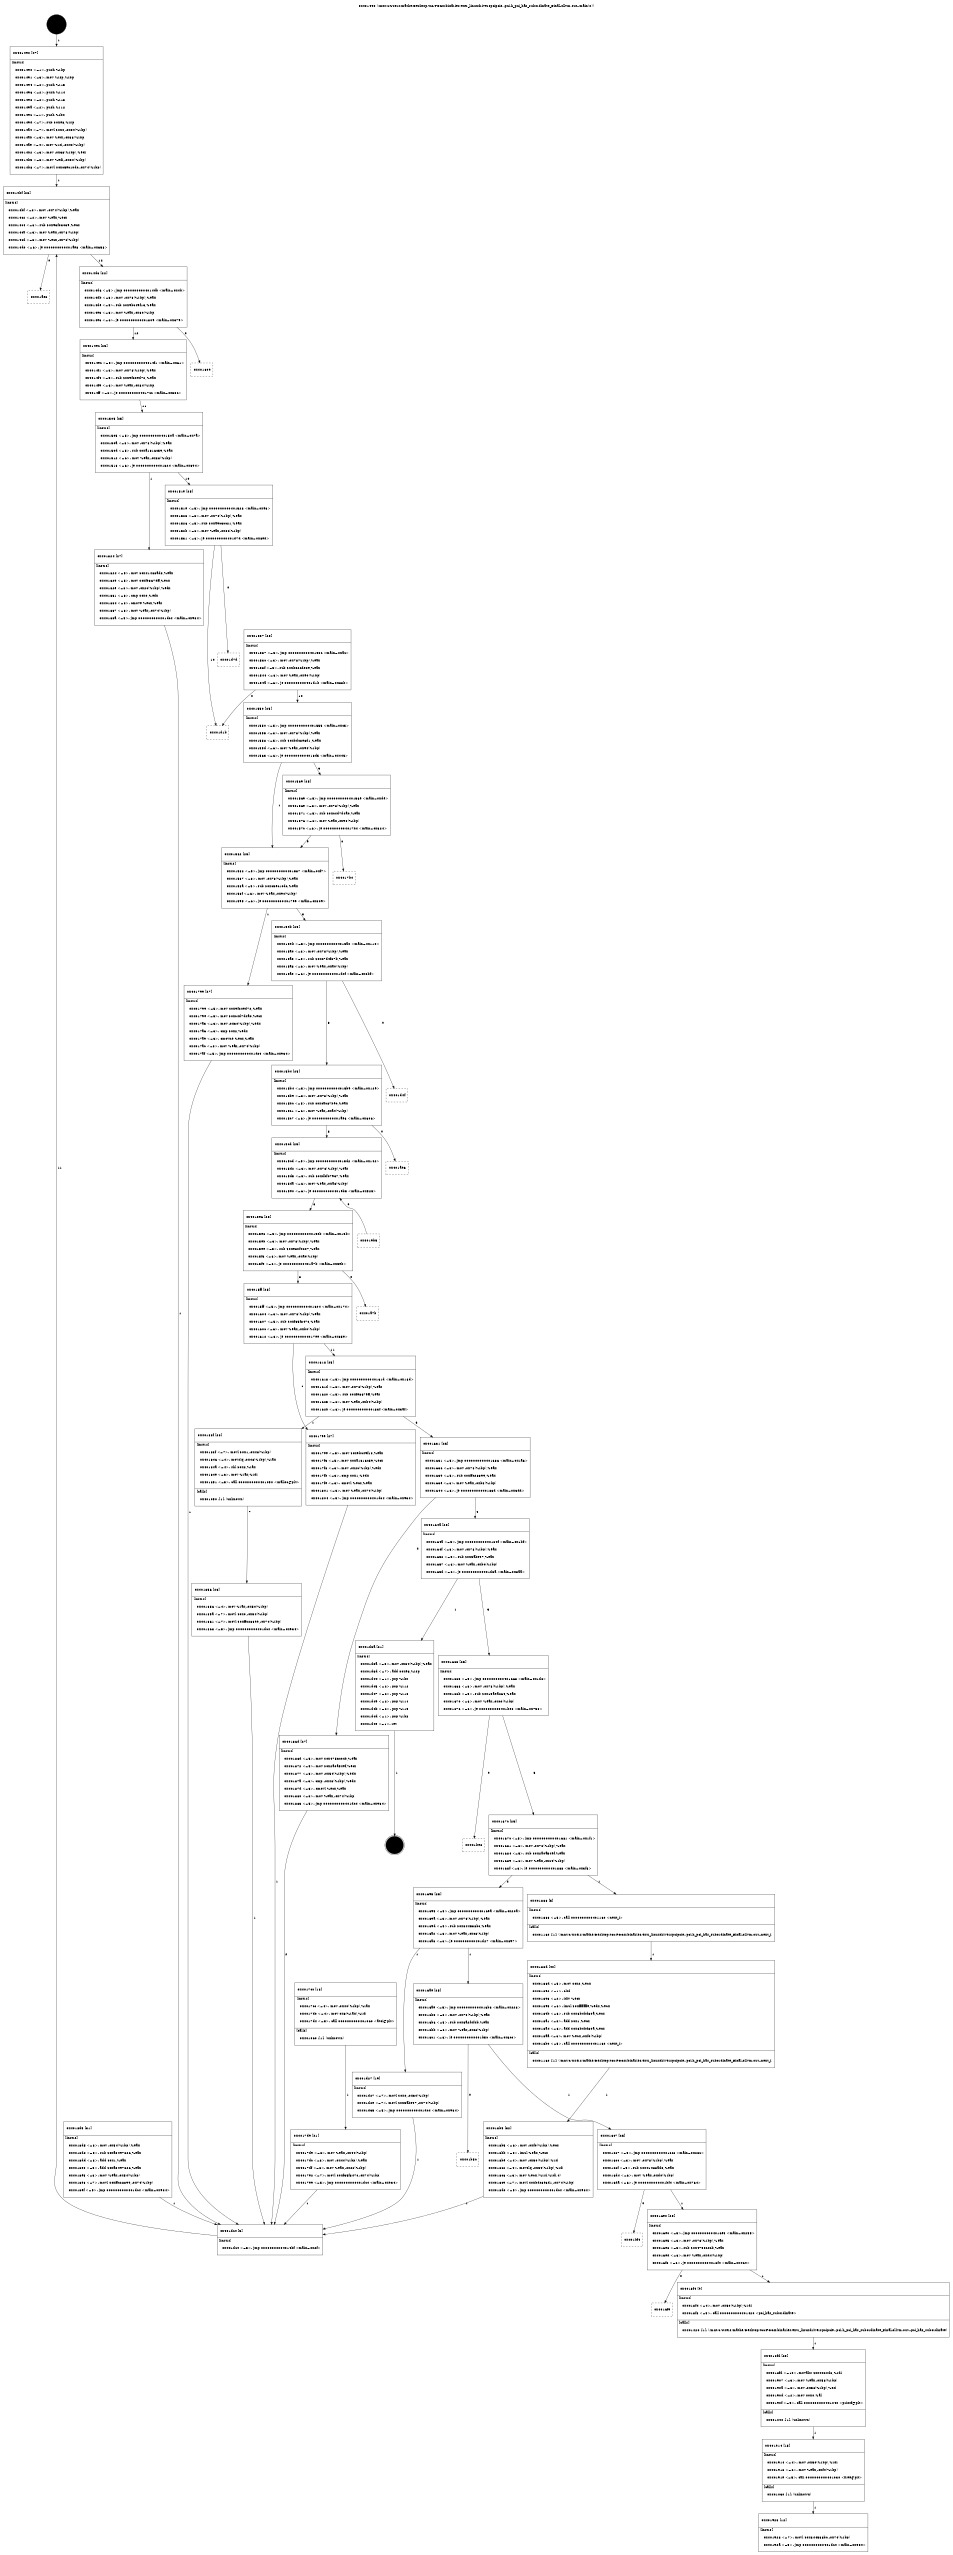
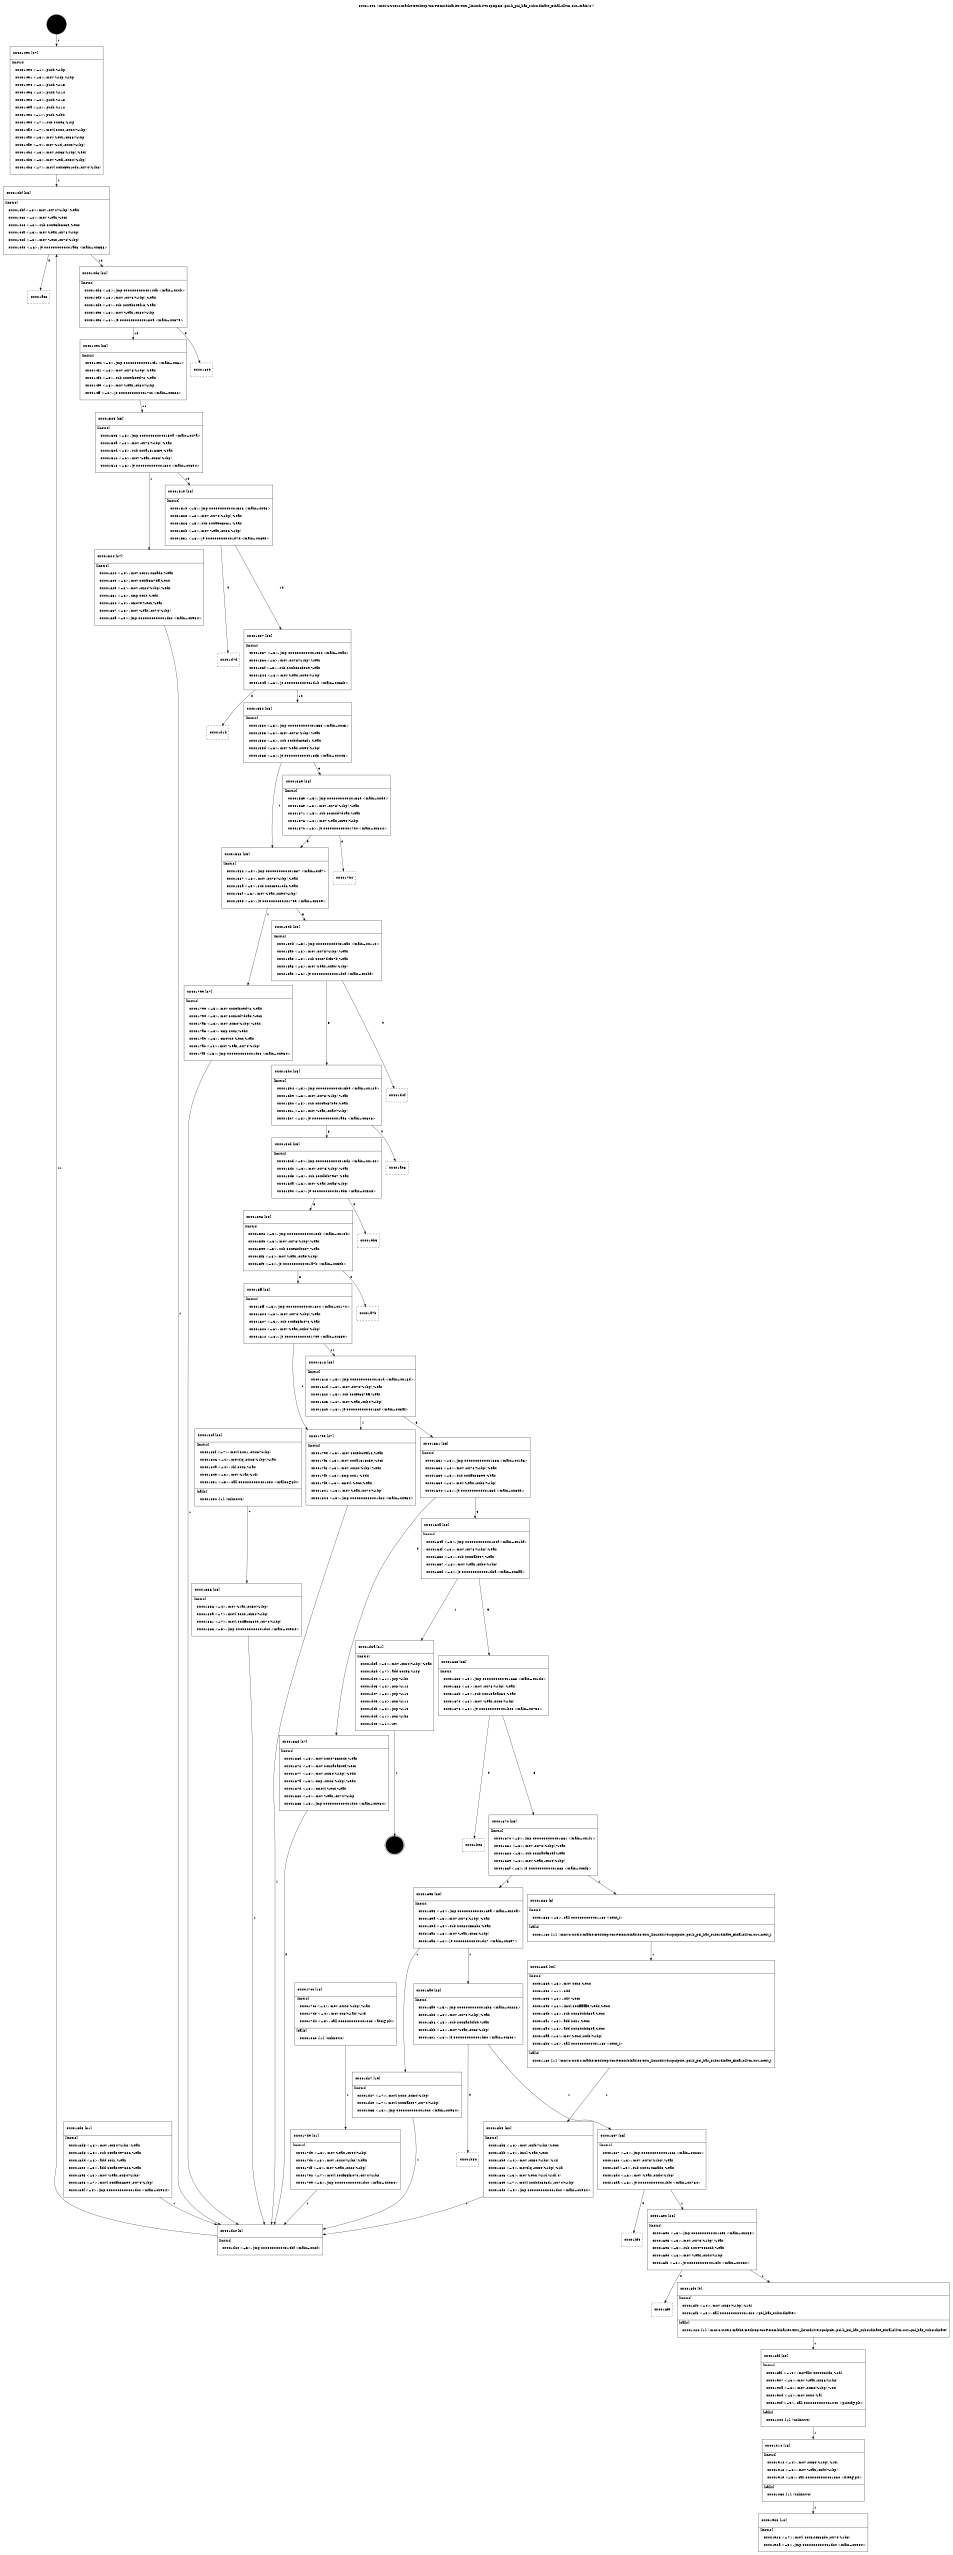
edge "0x40151e [25]" -> "0x401d1b": now "0x40151e [25]" -> "0x401537 [25]"
edge "0x4019b5" -> "0x4015cd [25]": reversed
edge "0x401618 [25]" -> "0x40183f [23]": now "0x401618 [25]" -> "0x4017ee [27]"
